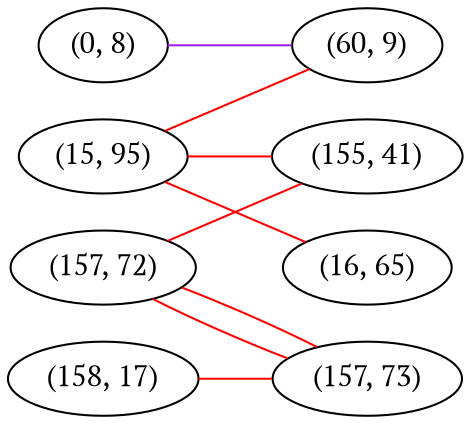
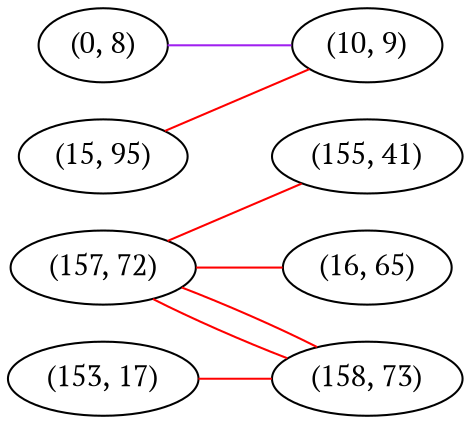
node "(60, 9)": label "(60, 9)" -> "(10, 9)"
edge "(15, 95)" -- "(155, 41)": removed
edge "(15, 95)" -- "(16, 65)": now "(157, 72)" -- "(16, 65)"
node "(158, 17)": label "(158, 17)" -> "(153, 17)"
node "(157, 73)": label "(157, 73)" -> "(158, 73)"
